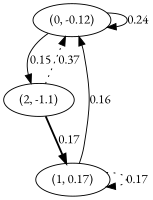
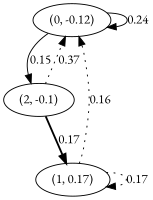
node "(2, -1.1)": label "(2, -1.1)" -> "(2, -0.1)"
edge "(1, 0.17)" -> "(0, -0.12)": style solid -> dotted
